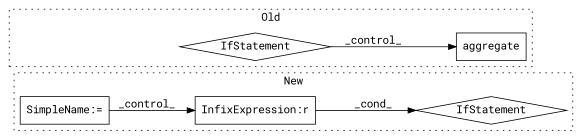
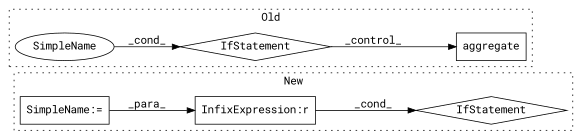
node "SimpleName": added
edge "SimpleName:=" -> "InfixExpression:r": label "_control_" -> "_para_"
